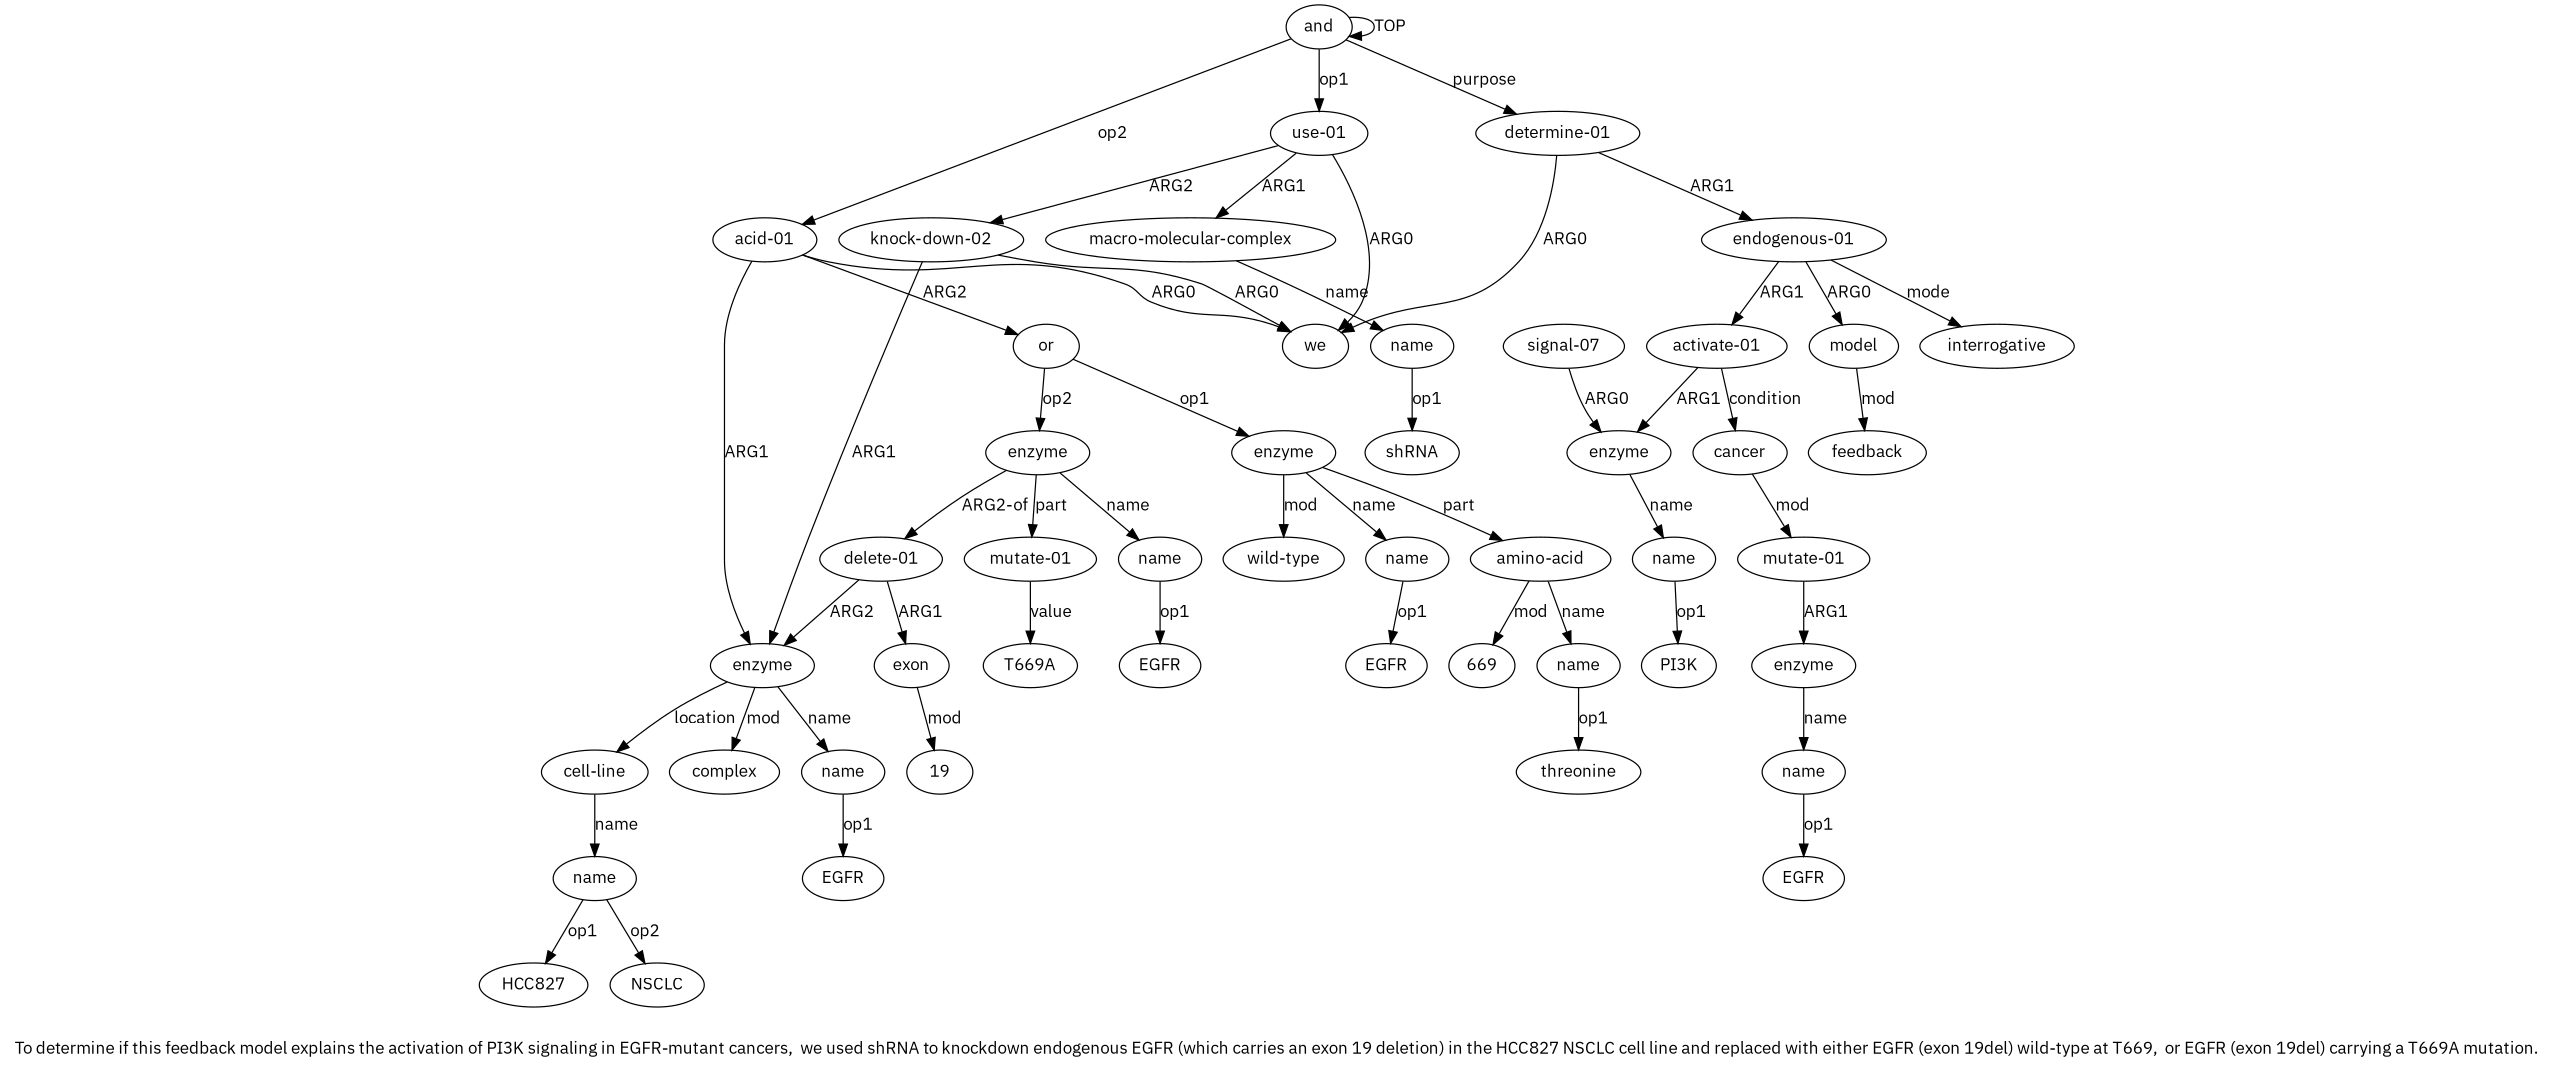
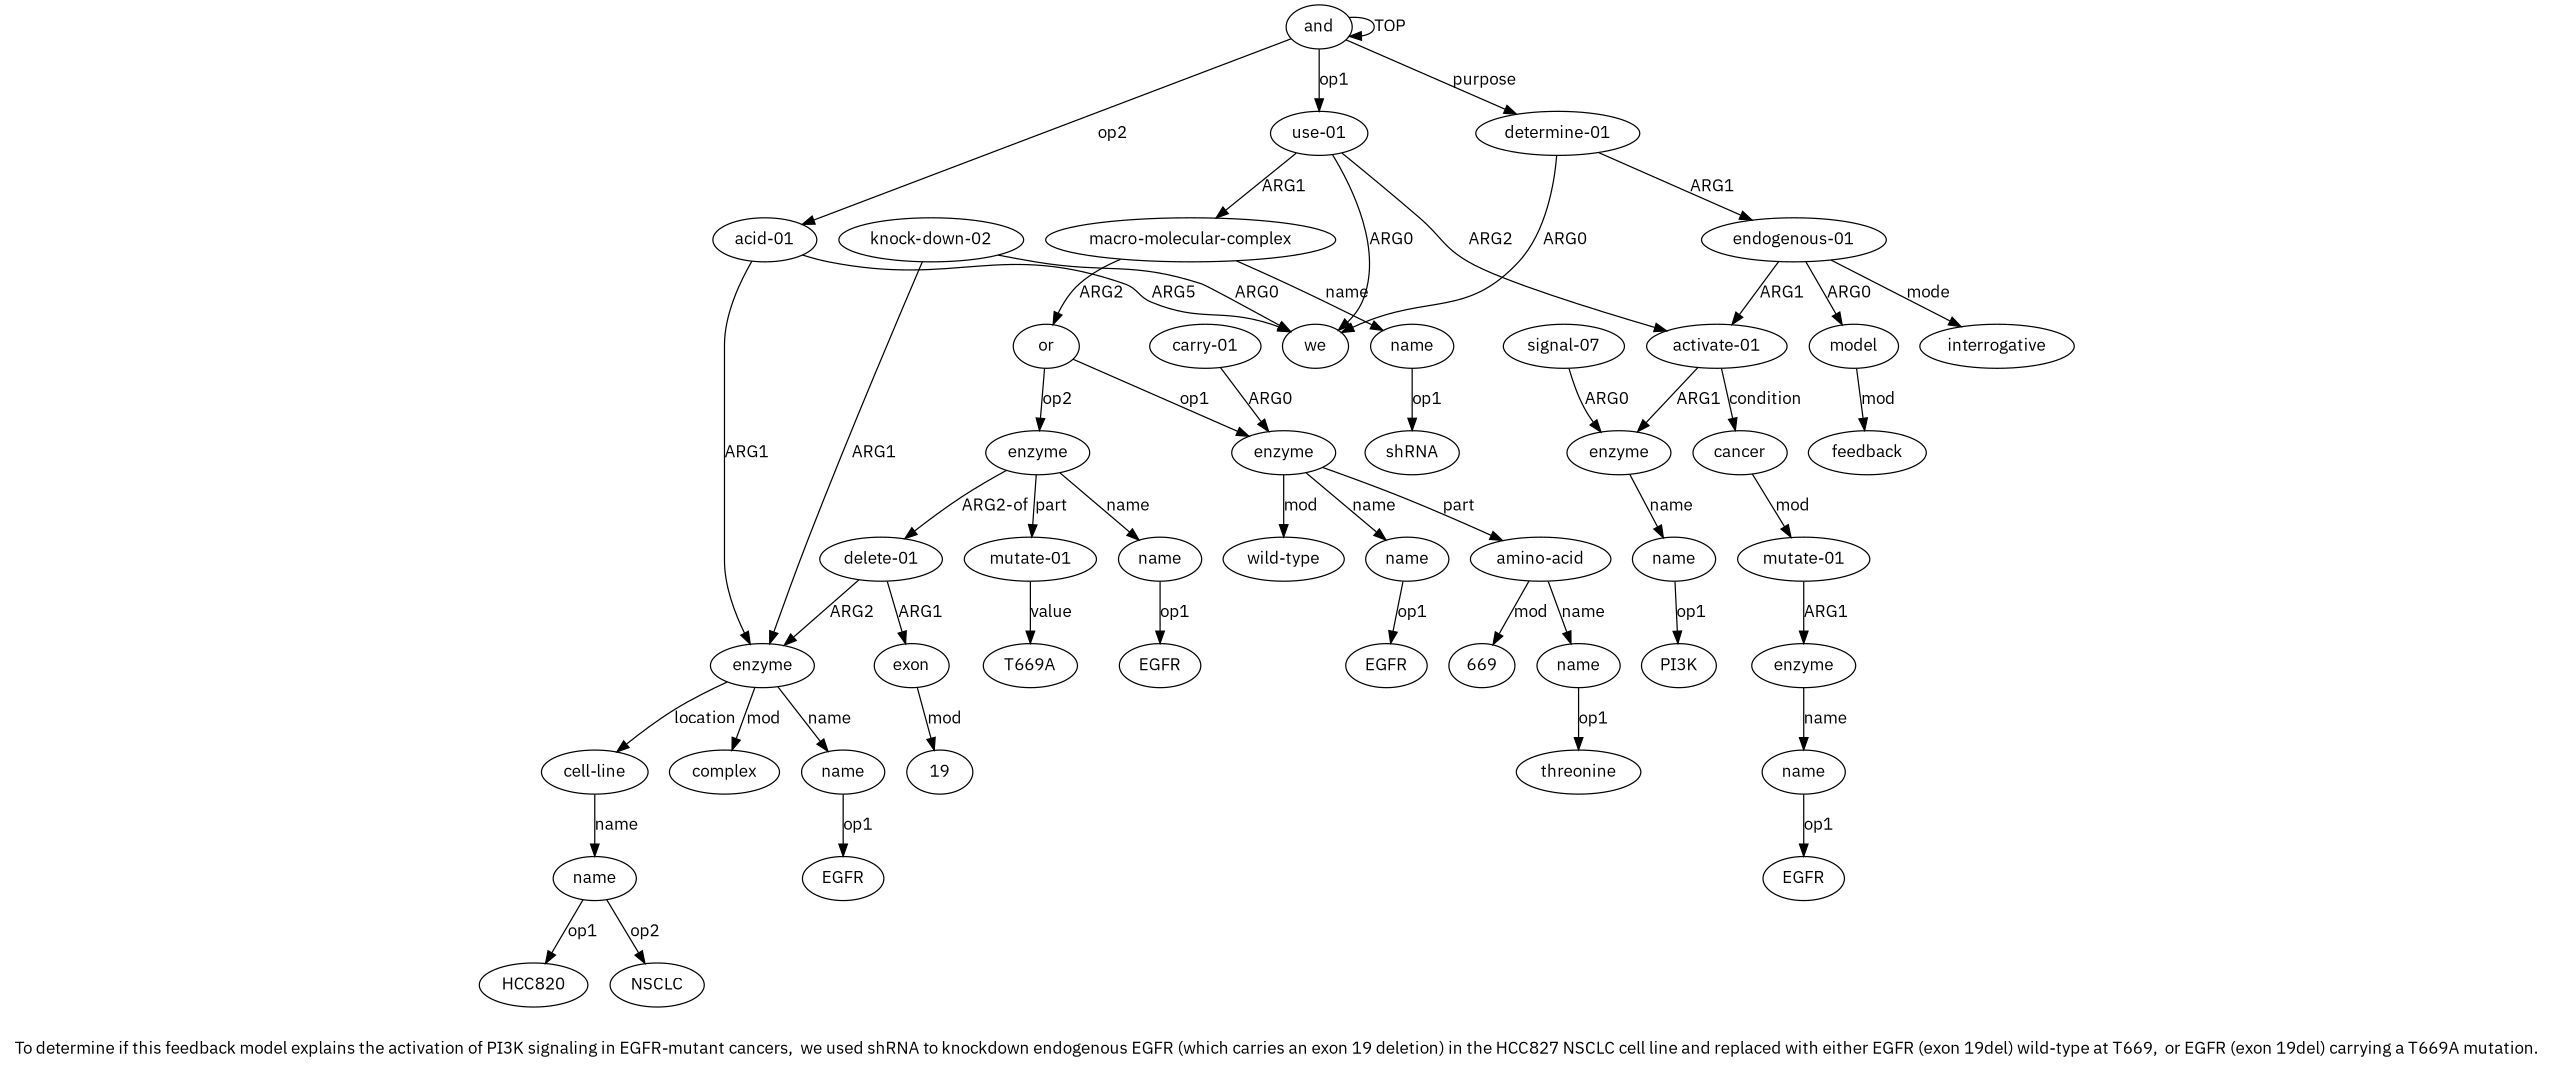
edge "use-01" -> "knock-down-02": now "use-01" -> "activate-01"
edge "acid-01" -> "or": now "macro-molecular-complex" -> "or"
edge "acid-01" -> "we": label "ARG0" -> "ARG5"
node "carry-01": added
node "HCC827": label "HCC827" -> "HCC820"
